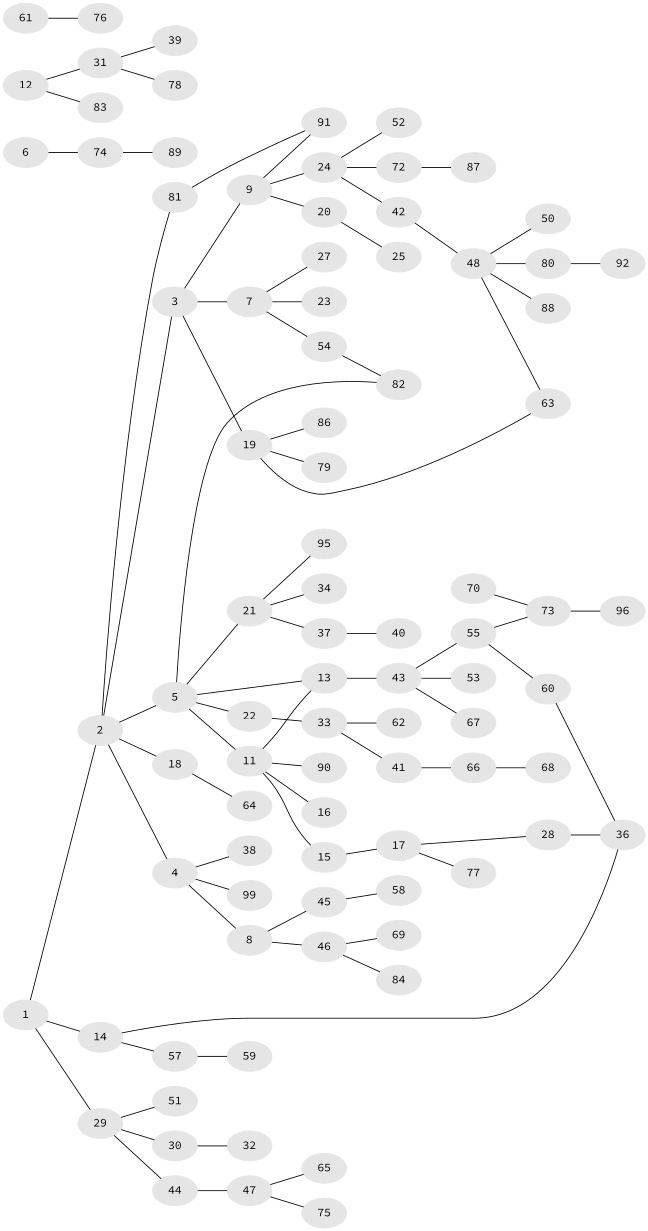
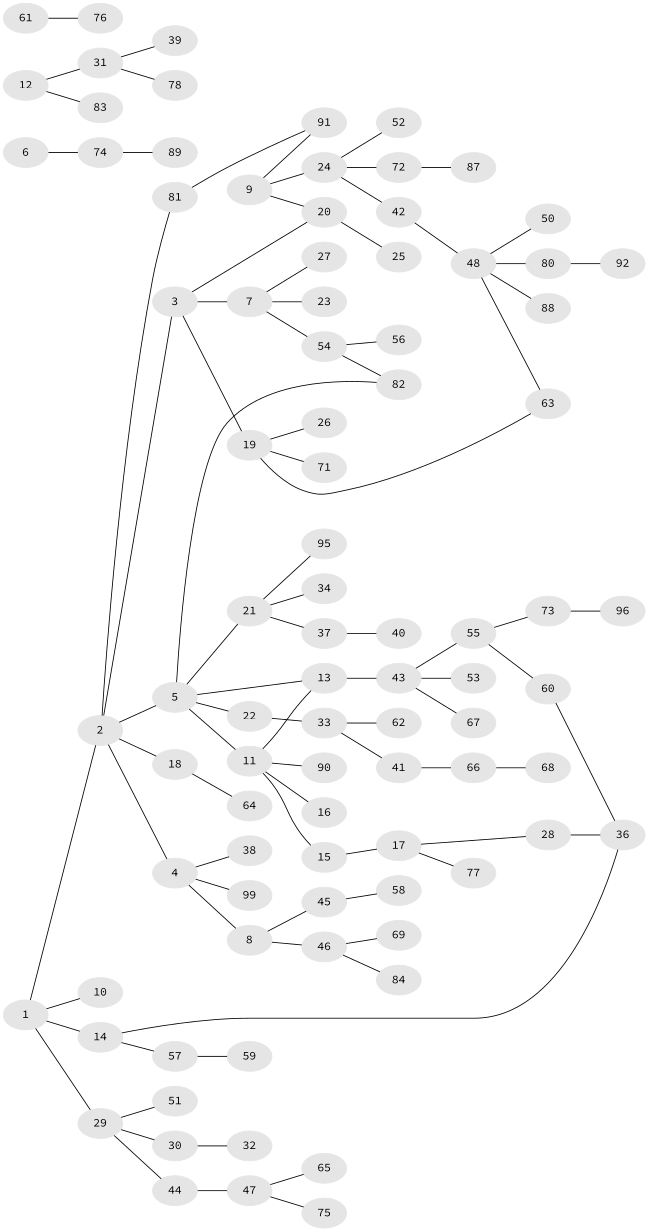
edge "9" -- "3": now "20" -- "3"
node "56": added
node "86": label "86" -> "26"
node "79": label "79" -> "71"
node "70": removed
node "10": added
